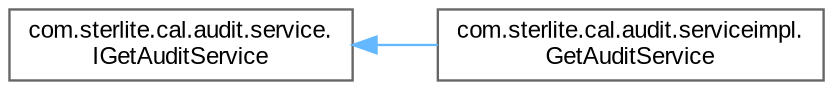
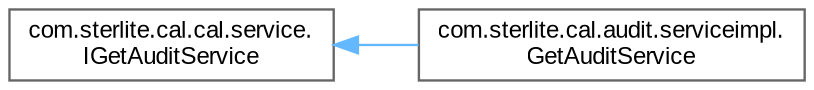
node "com.sterlite.cal.audit.service. IGetAuditService": label "com.sterlite.cal.audit.service. IGetAuditService" -> "com.sterlite.cal.cal.service. IGetAuditService"
